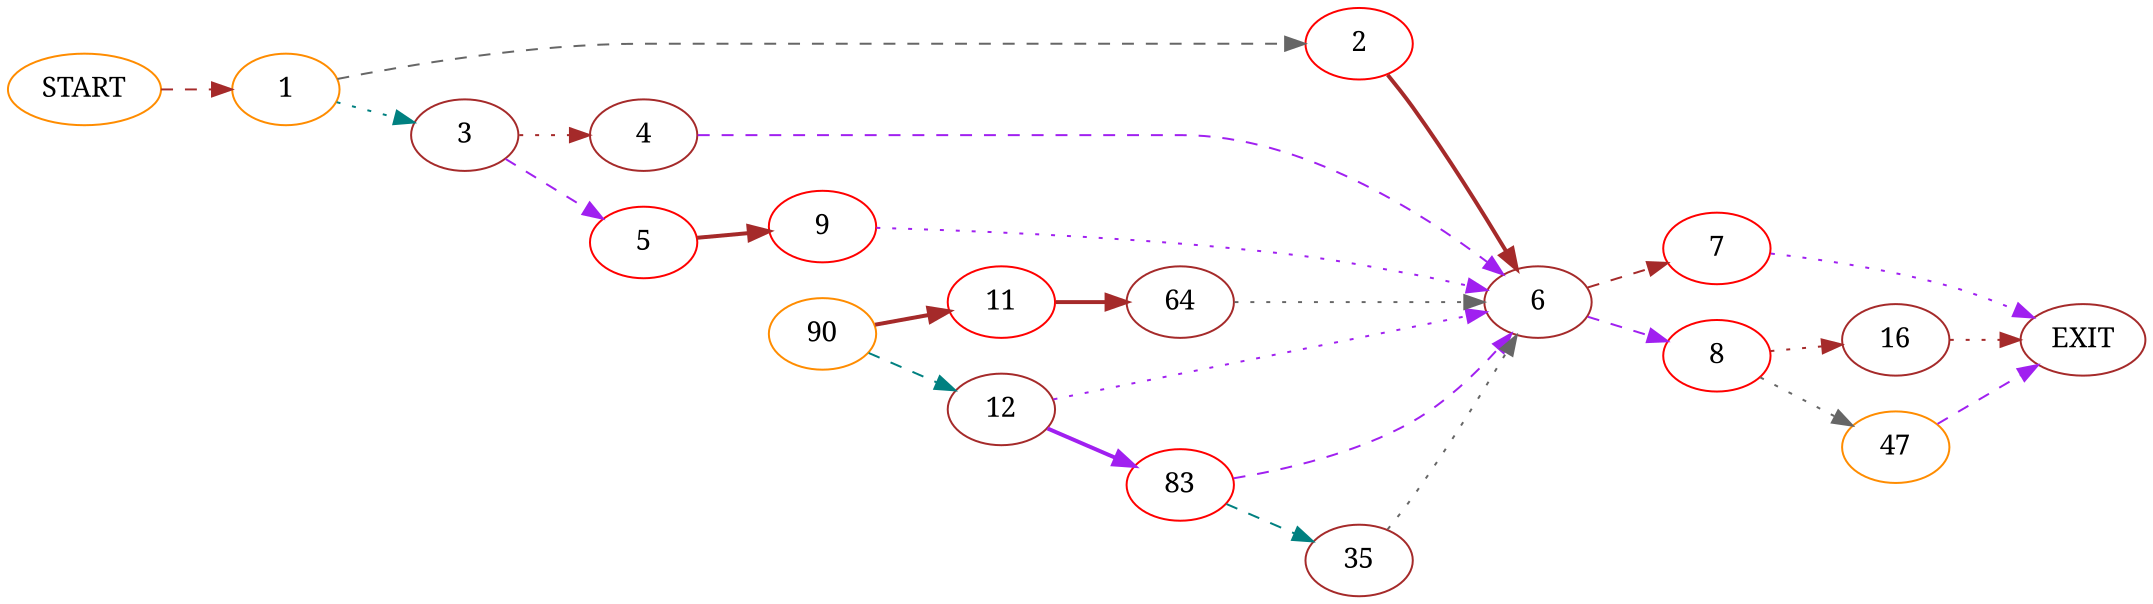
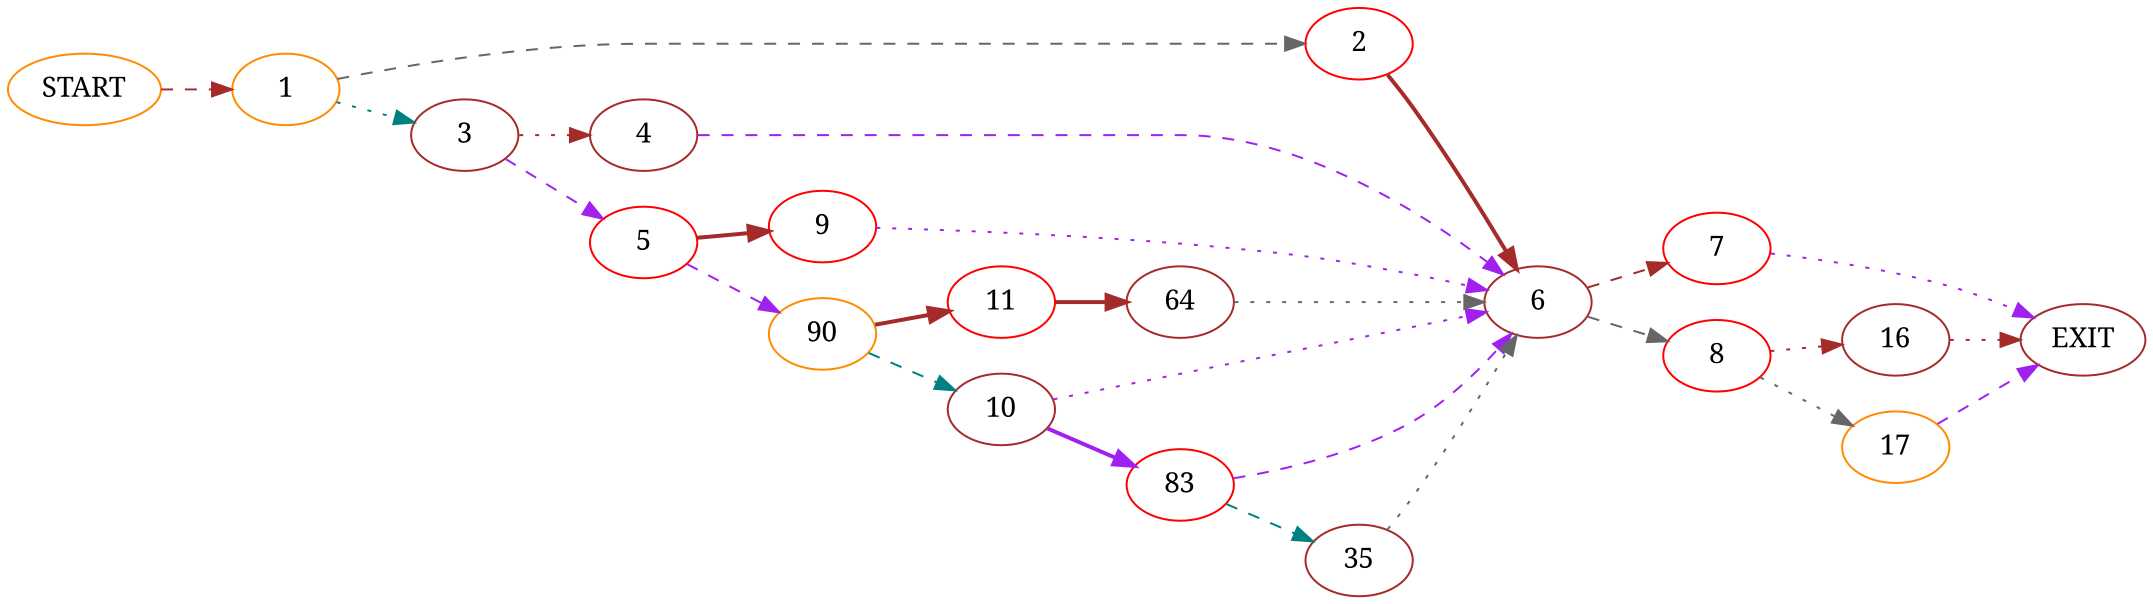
edge "5" -> "90": added
edge "6" -> "8": color purple -> gray40
node "12": label "12" -> "10"
node "47": label "47" -> "17"
